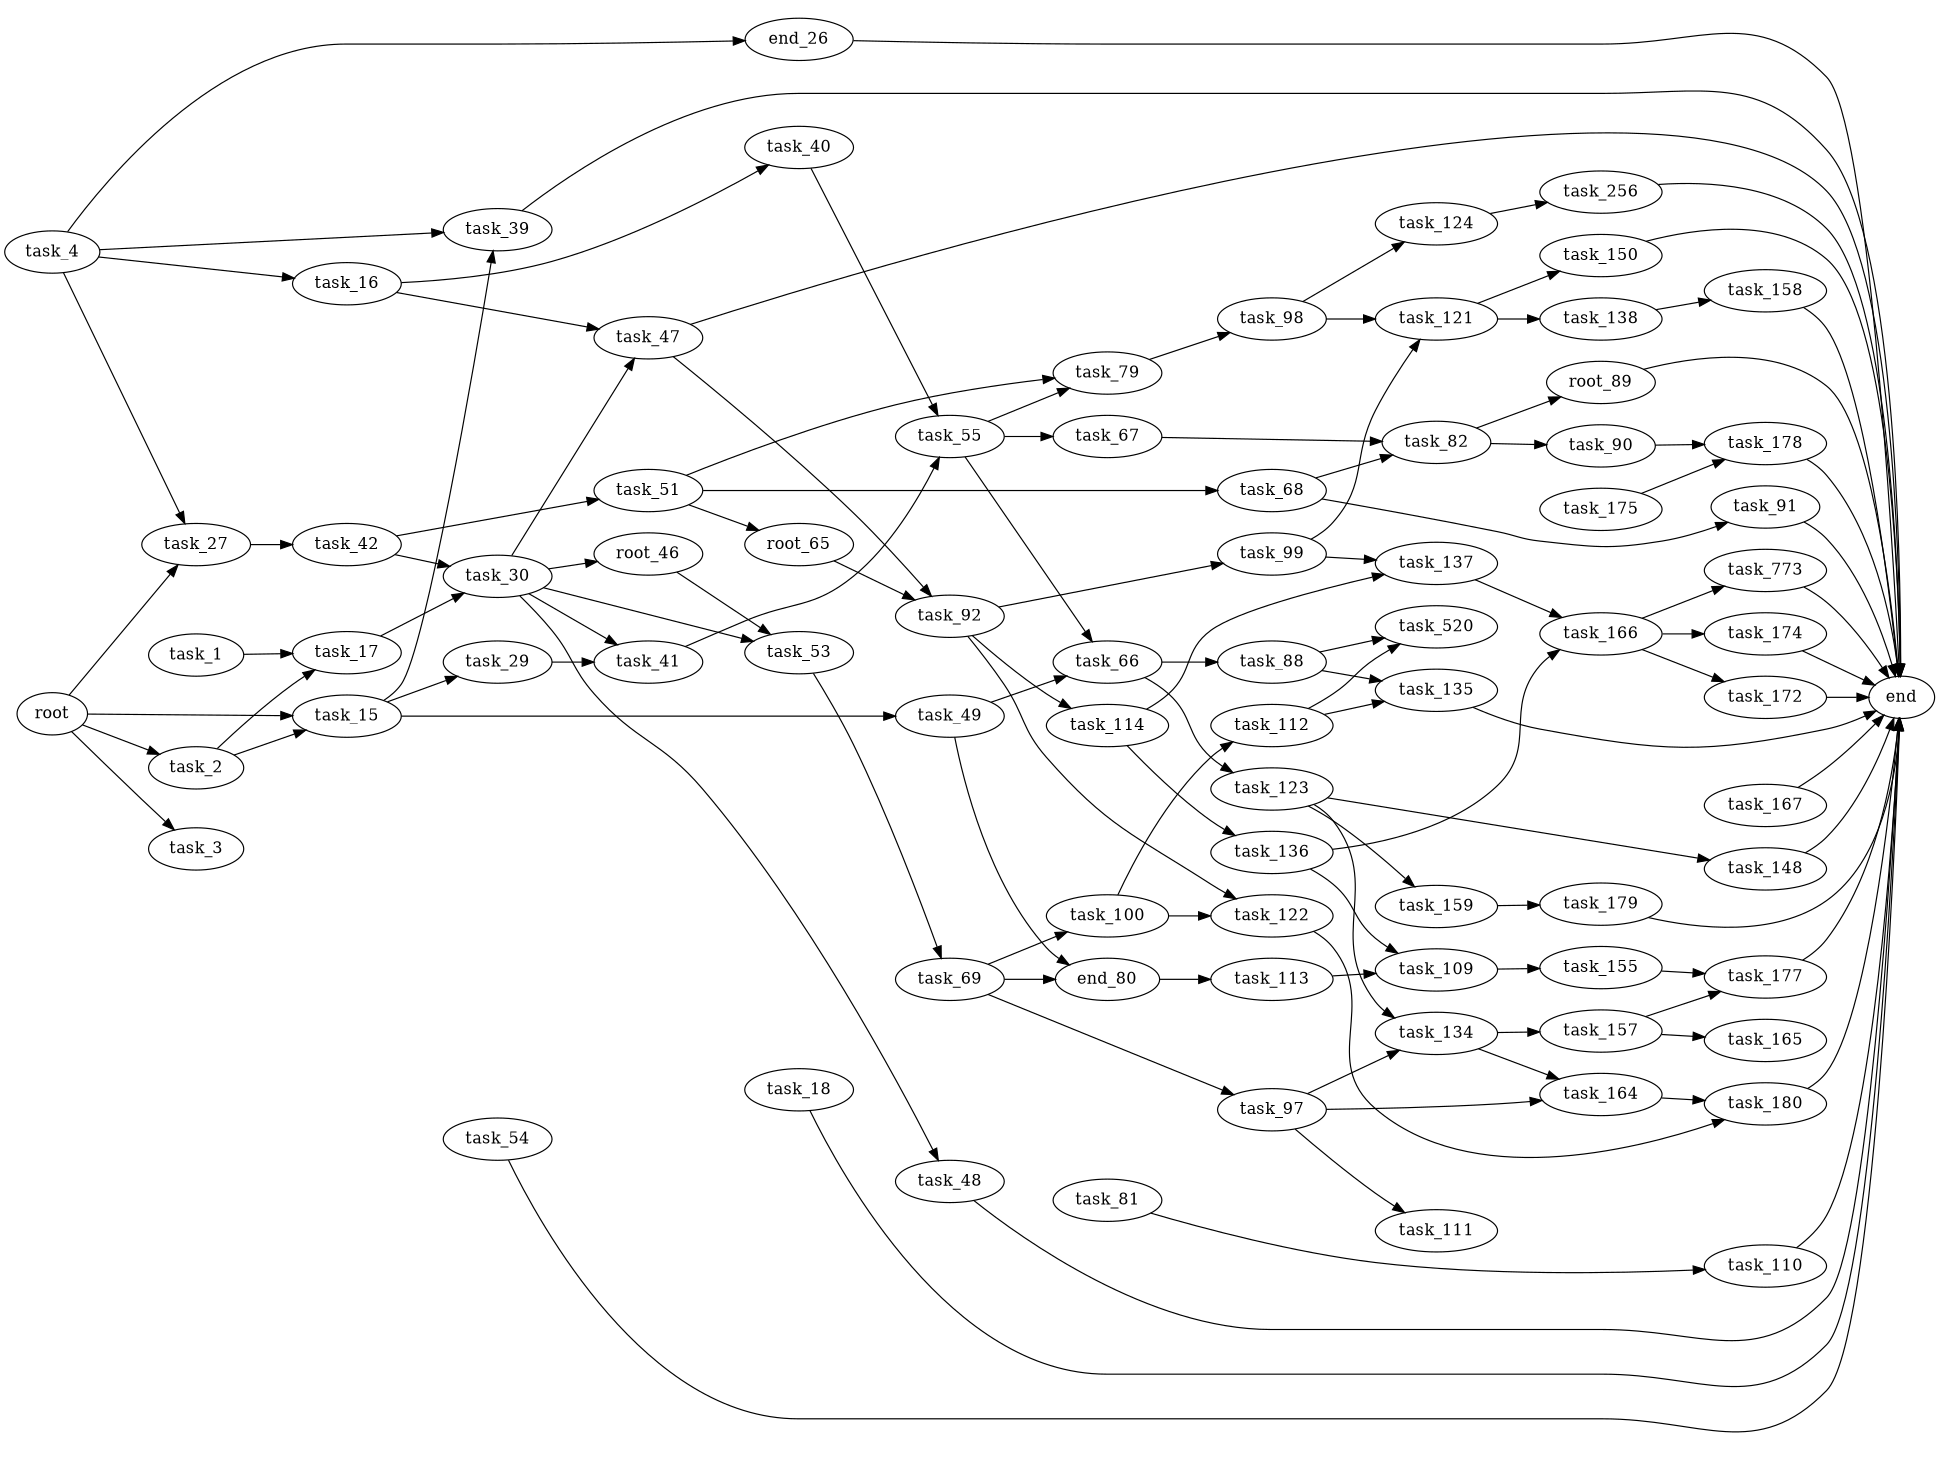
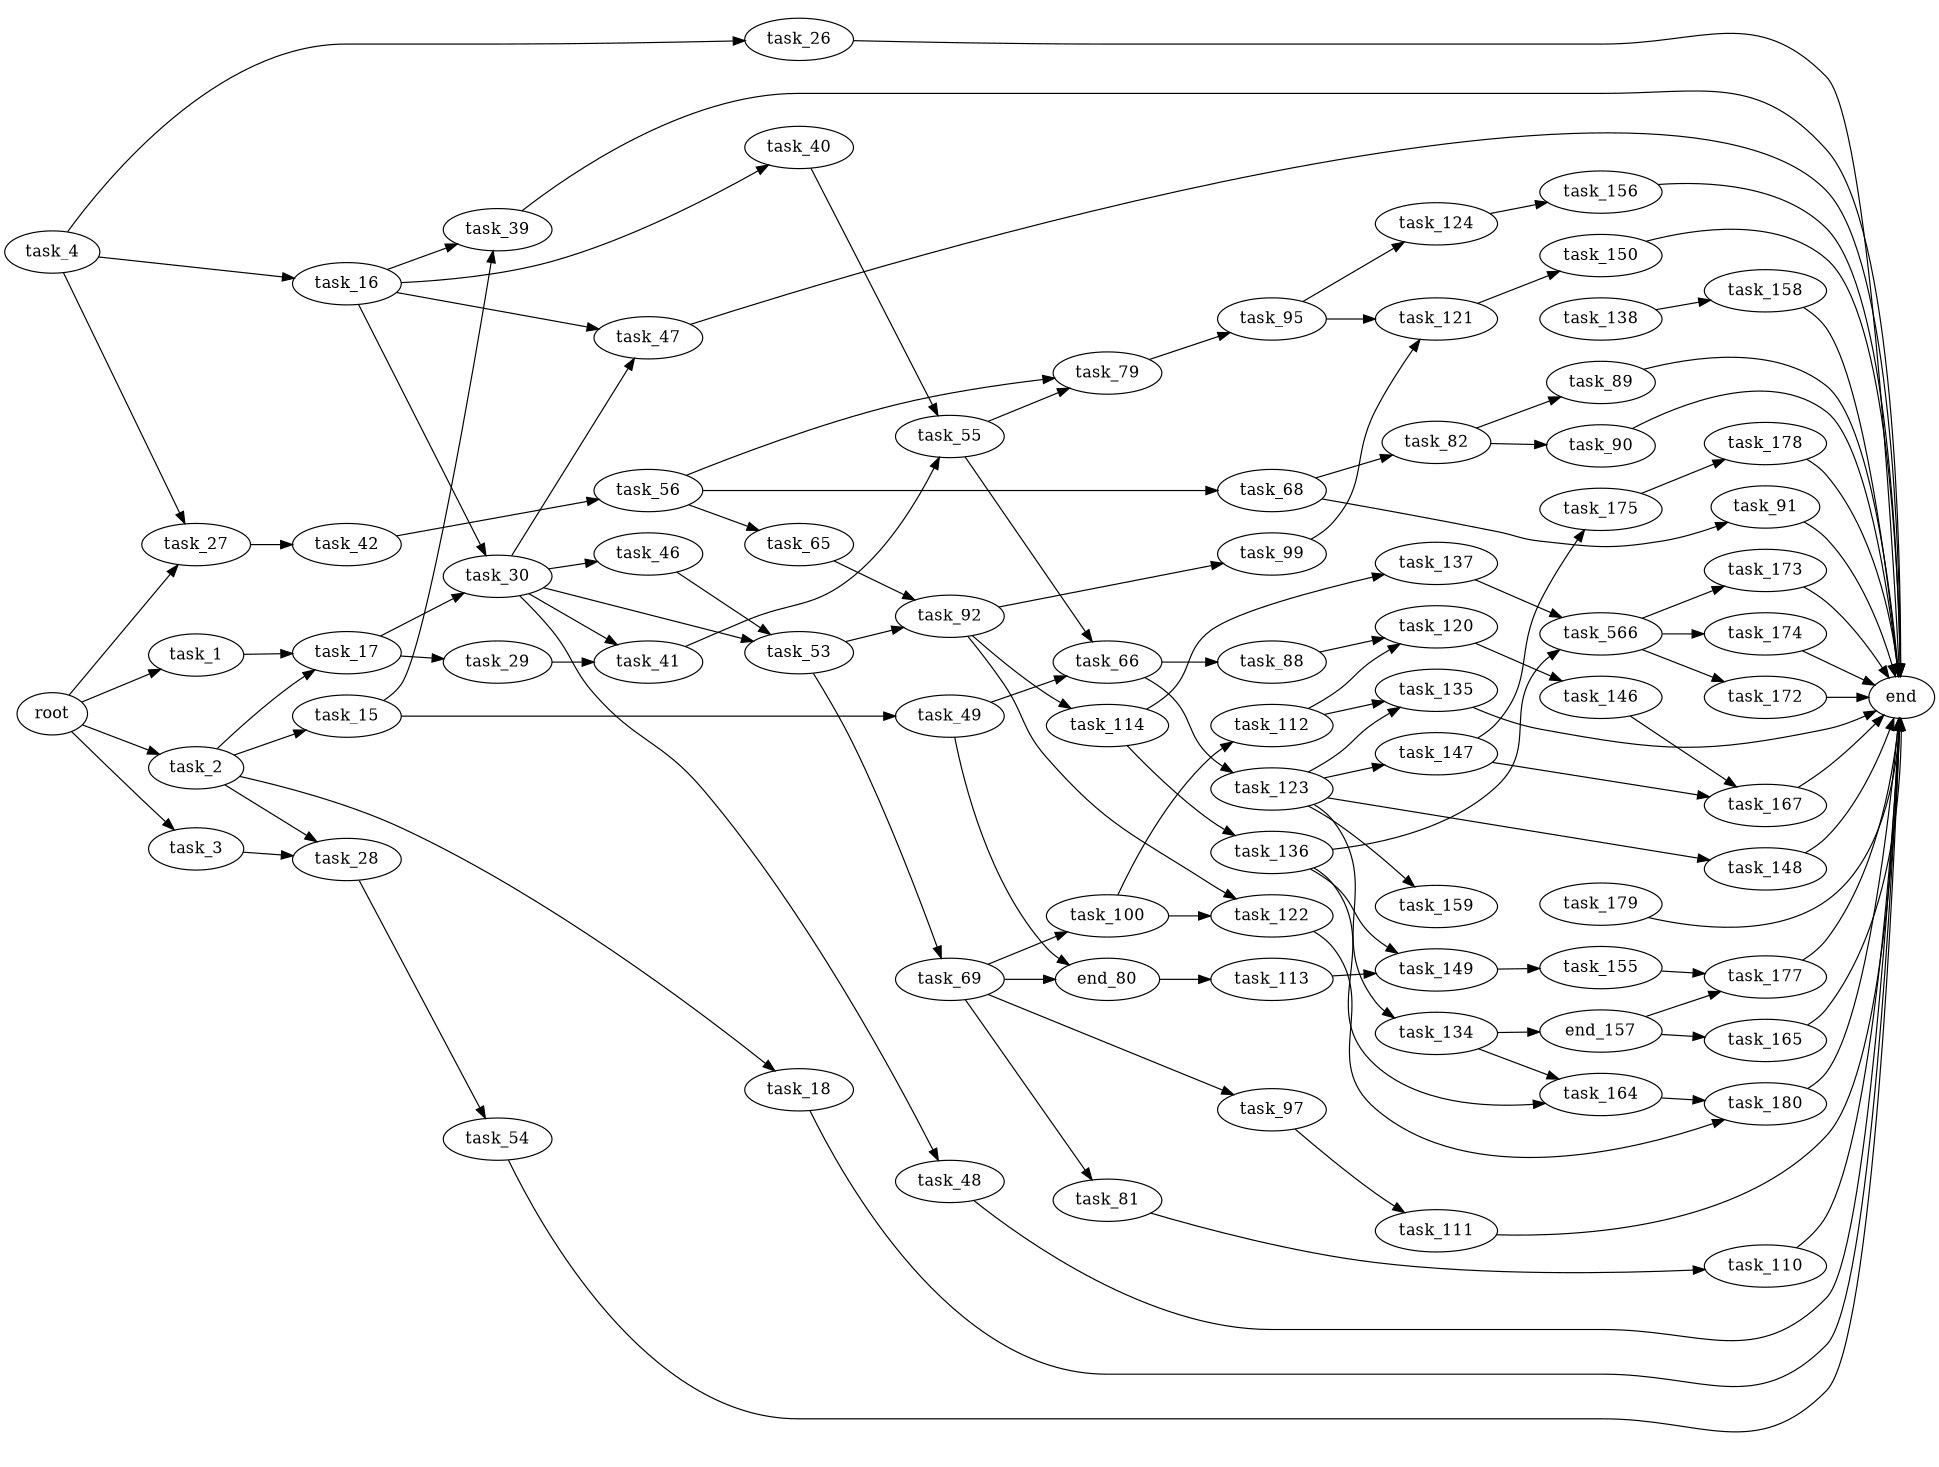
node "end_26": label "end_26" -> "task_26"
node "task_256": label "task_256" -> "task_156"
edge "task_4" -> "task_39": now "task_16" -> "task_39"
node "task_98": label "task_98" -> "task_95"
edge "task_121" -> "task_138": removed
node "root_89": label "root_89" -> "task_89"
node "task_67": removed
edge "task_90" -> "task_178": now "task_90" -> "end"
edge "task_47" -> "task_92": now "task_53" -> "task_92"
node "task_51": label "task_51" -> "task_56"
node "root_65": label "root_65" -> "task_65"
node "root_46": label "root_46" -> "task_46"
edge "task_99" -> "task_137": removed
edge "task_42" -> "task_30": now "task_16" -> "task_30"
node "task_773": label "task_773" -> "task_173"
node "task_520": label "task_520" -> "task_120"
node "task_166": label "task_166" -> "task_566"
edge "task_88" -> "task_135": now "task_123" -> "task_135"
edge "task_15" -> "task_29": now "task_17" -> "task_29"
node "task_146": added
edge "root" -> "task_15": now "root" -> "task_1"
node "task_147": added
node "task_28": added
edge "task_2" -> "task_18": added
edge "task_159" -> "task_179": removed
edge "task_165" -> "end": added
node "task_109": label "task_109" -> "task_149"
node "task_157": label "task_157" -> "end_157"
edge "task_97" -> "task_134": removed
edge "task_69" -> "task_81": added
edge "task_97" -> "task_164": now "task_136" -> "task_164"
edge "task_111" -> "end": added
